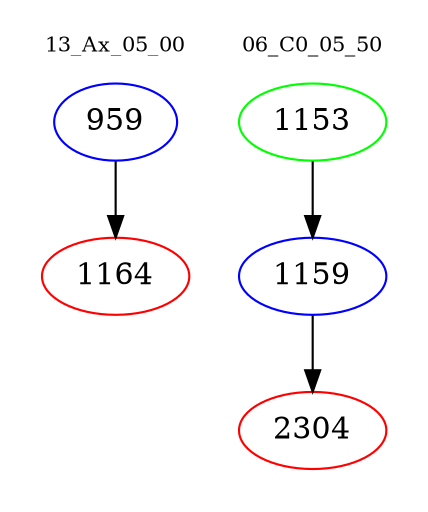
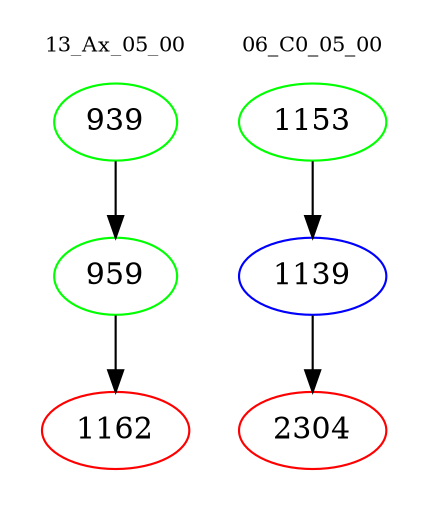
cluster "06_C0_05_50": label "06_C0_05_50" -> "06_C0_05_00"
node "939": added
node "959": color blue -> green
node "1164": label "1164" -> "1162"
node "1159": label "1159" -> "1139"
